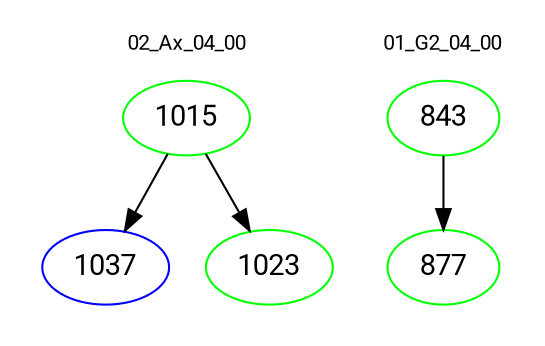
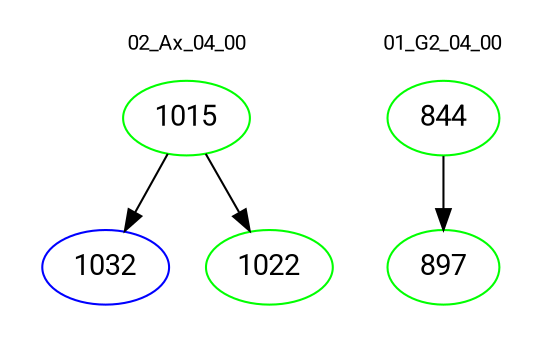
node "843": label "843" -> "844"
node "1037": label "1037" -> "1032"
node "1023": label "1023" -> "1022"
node "877": label "877" -> "897"
